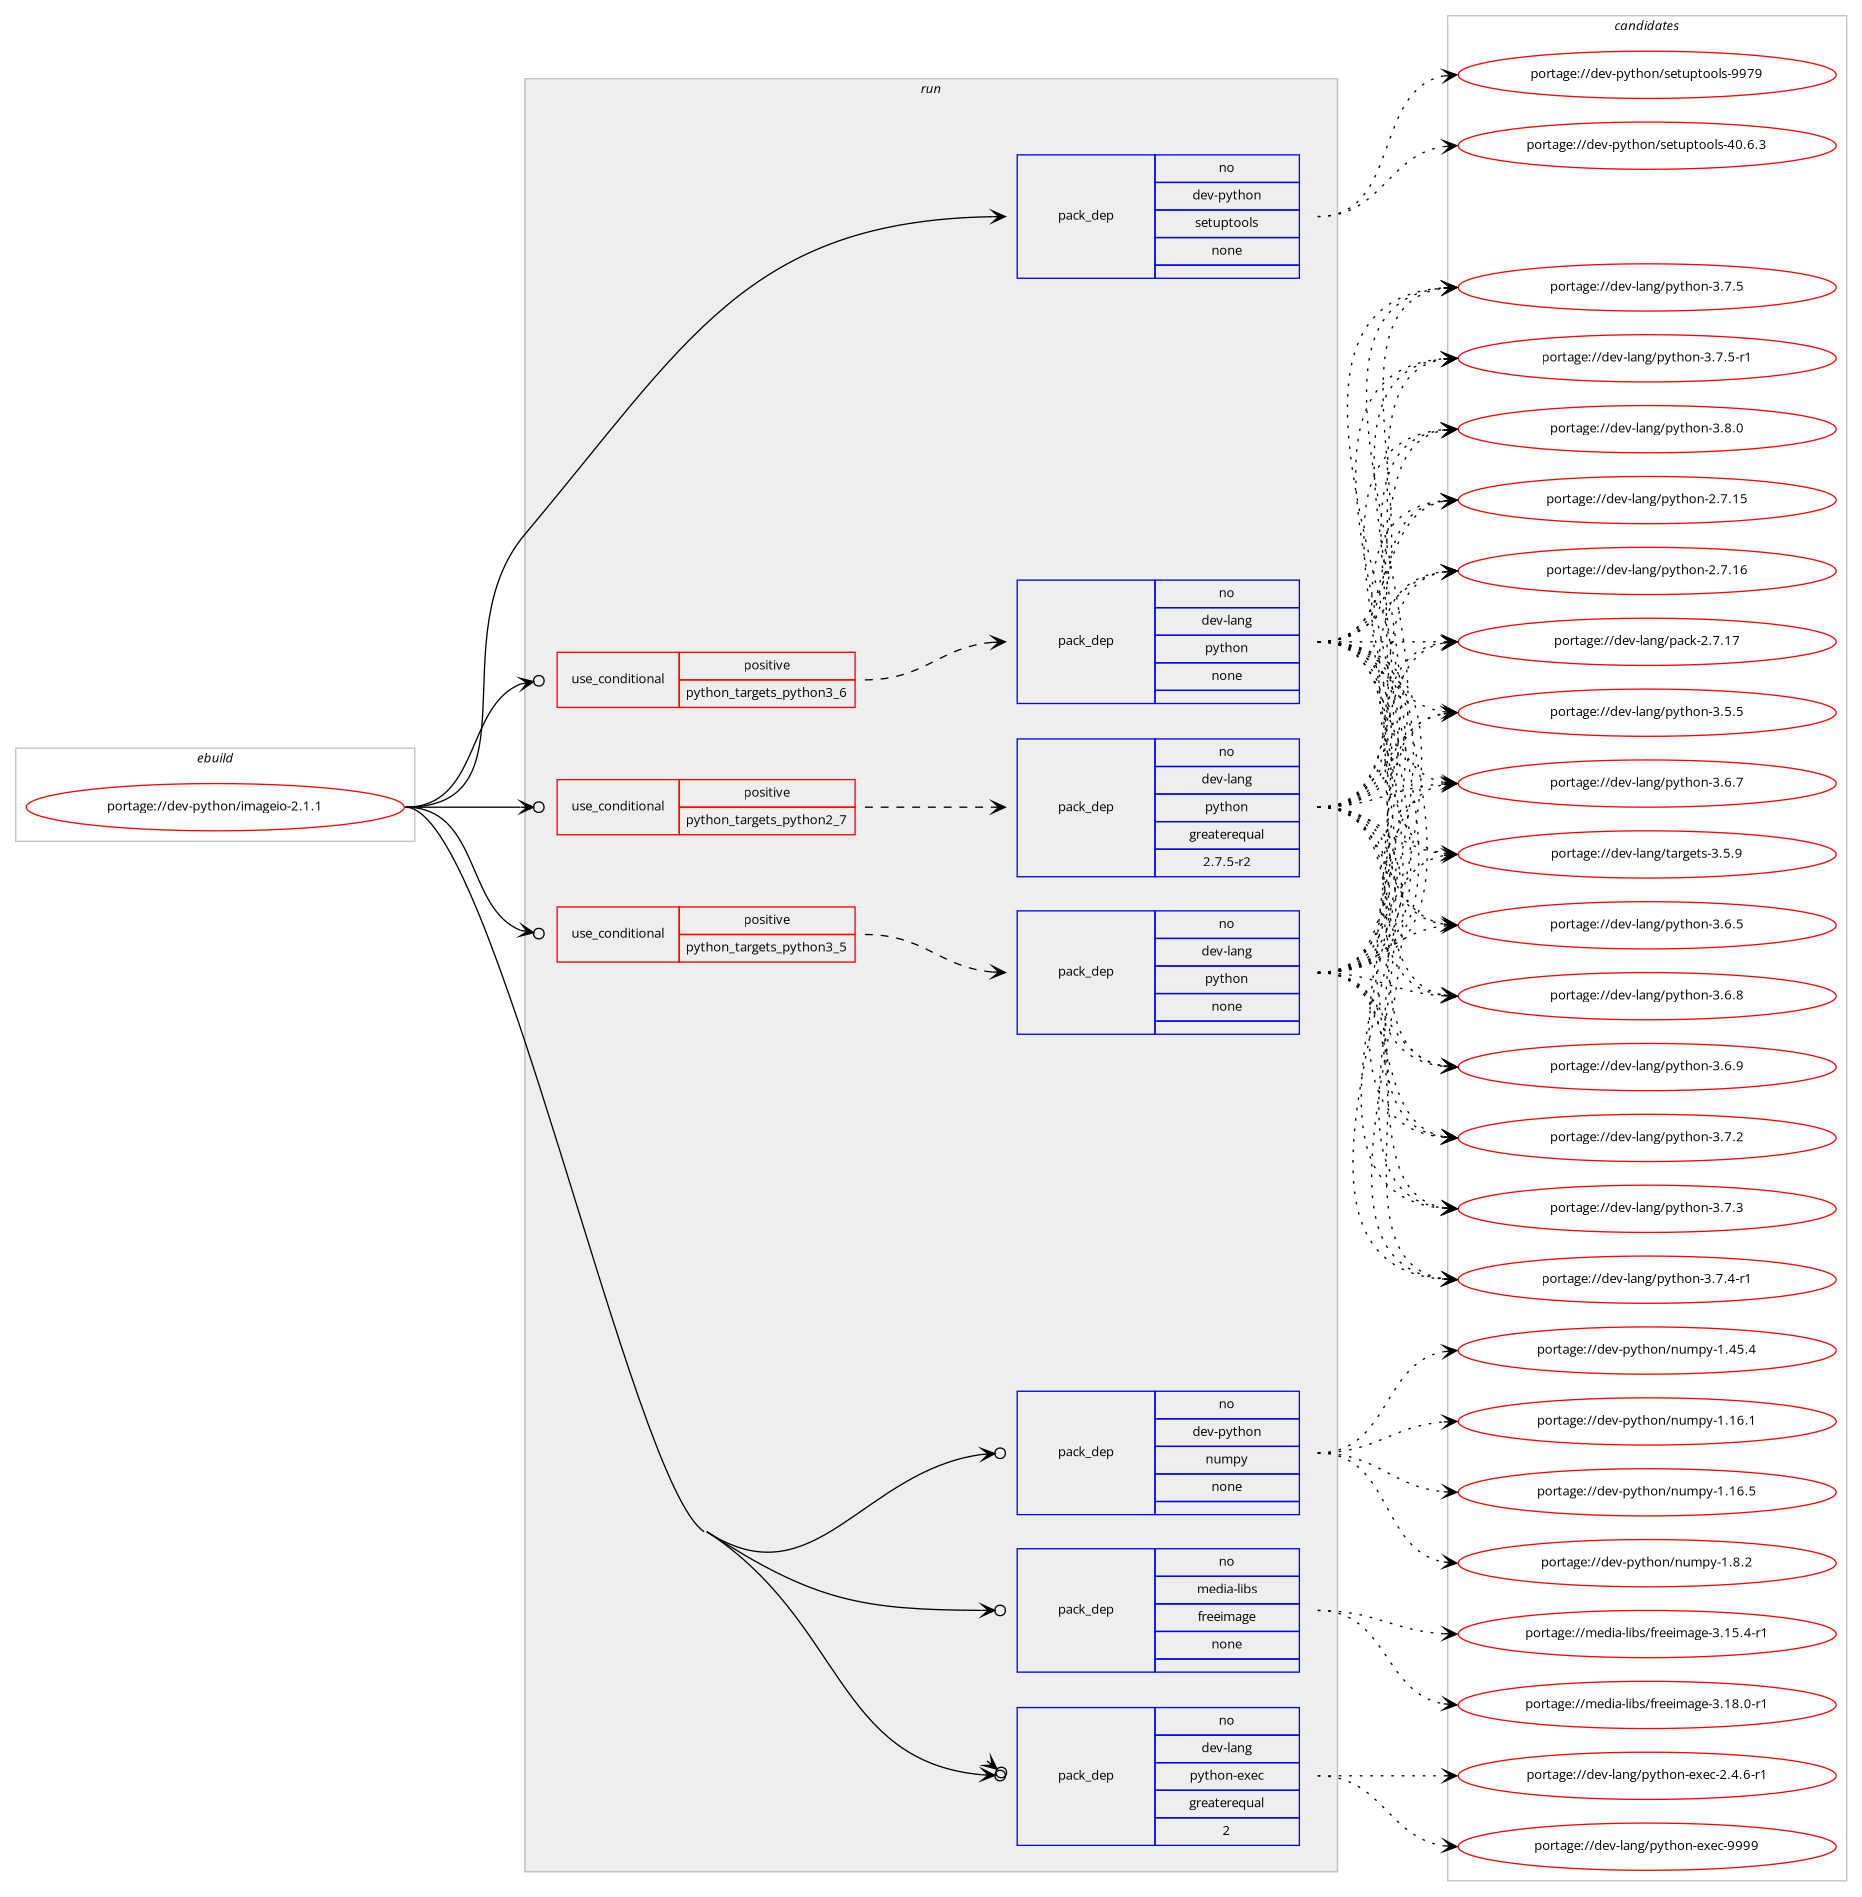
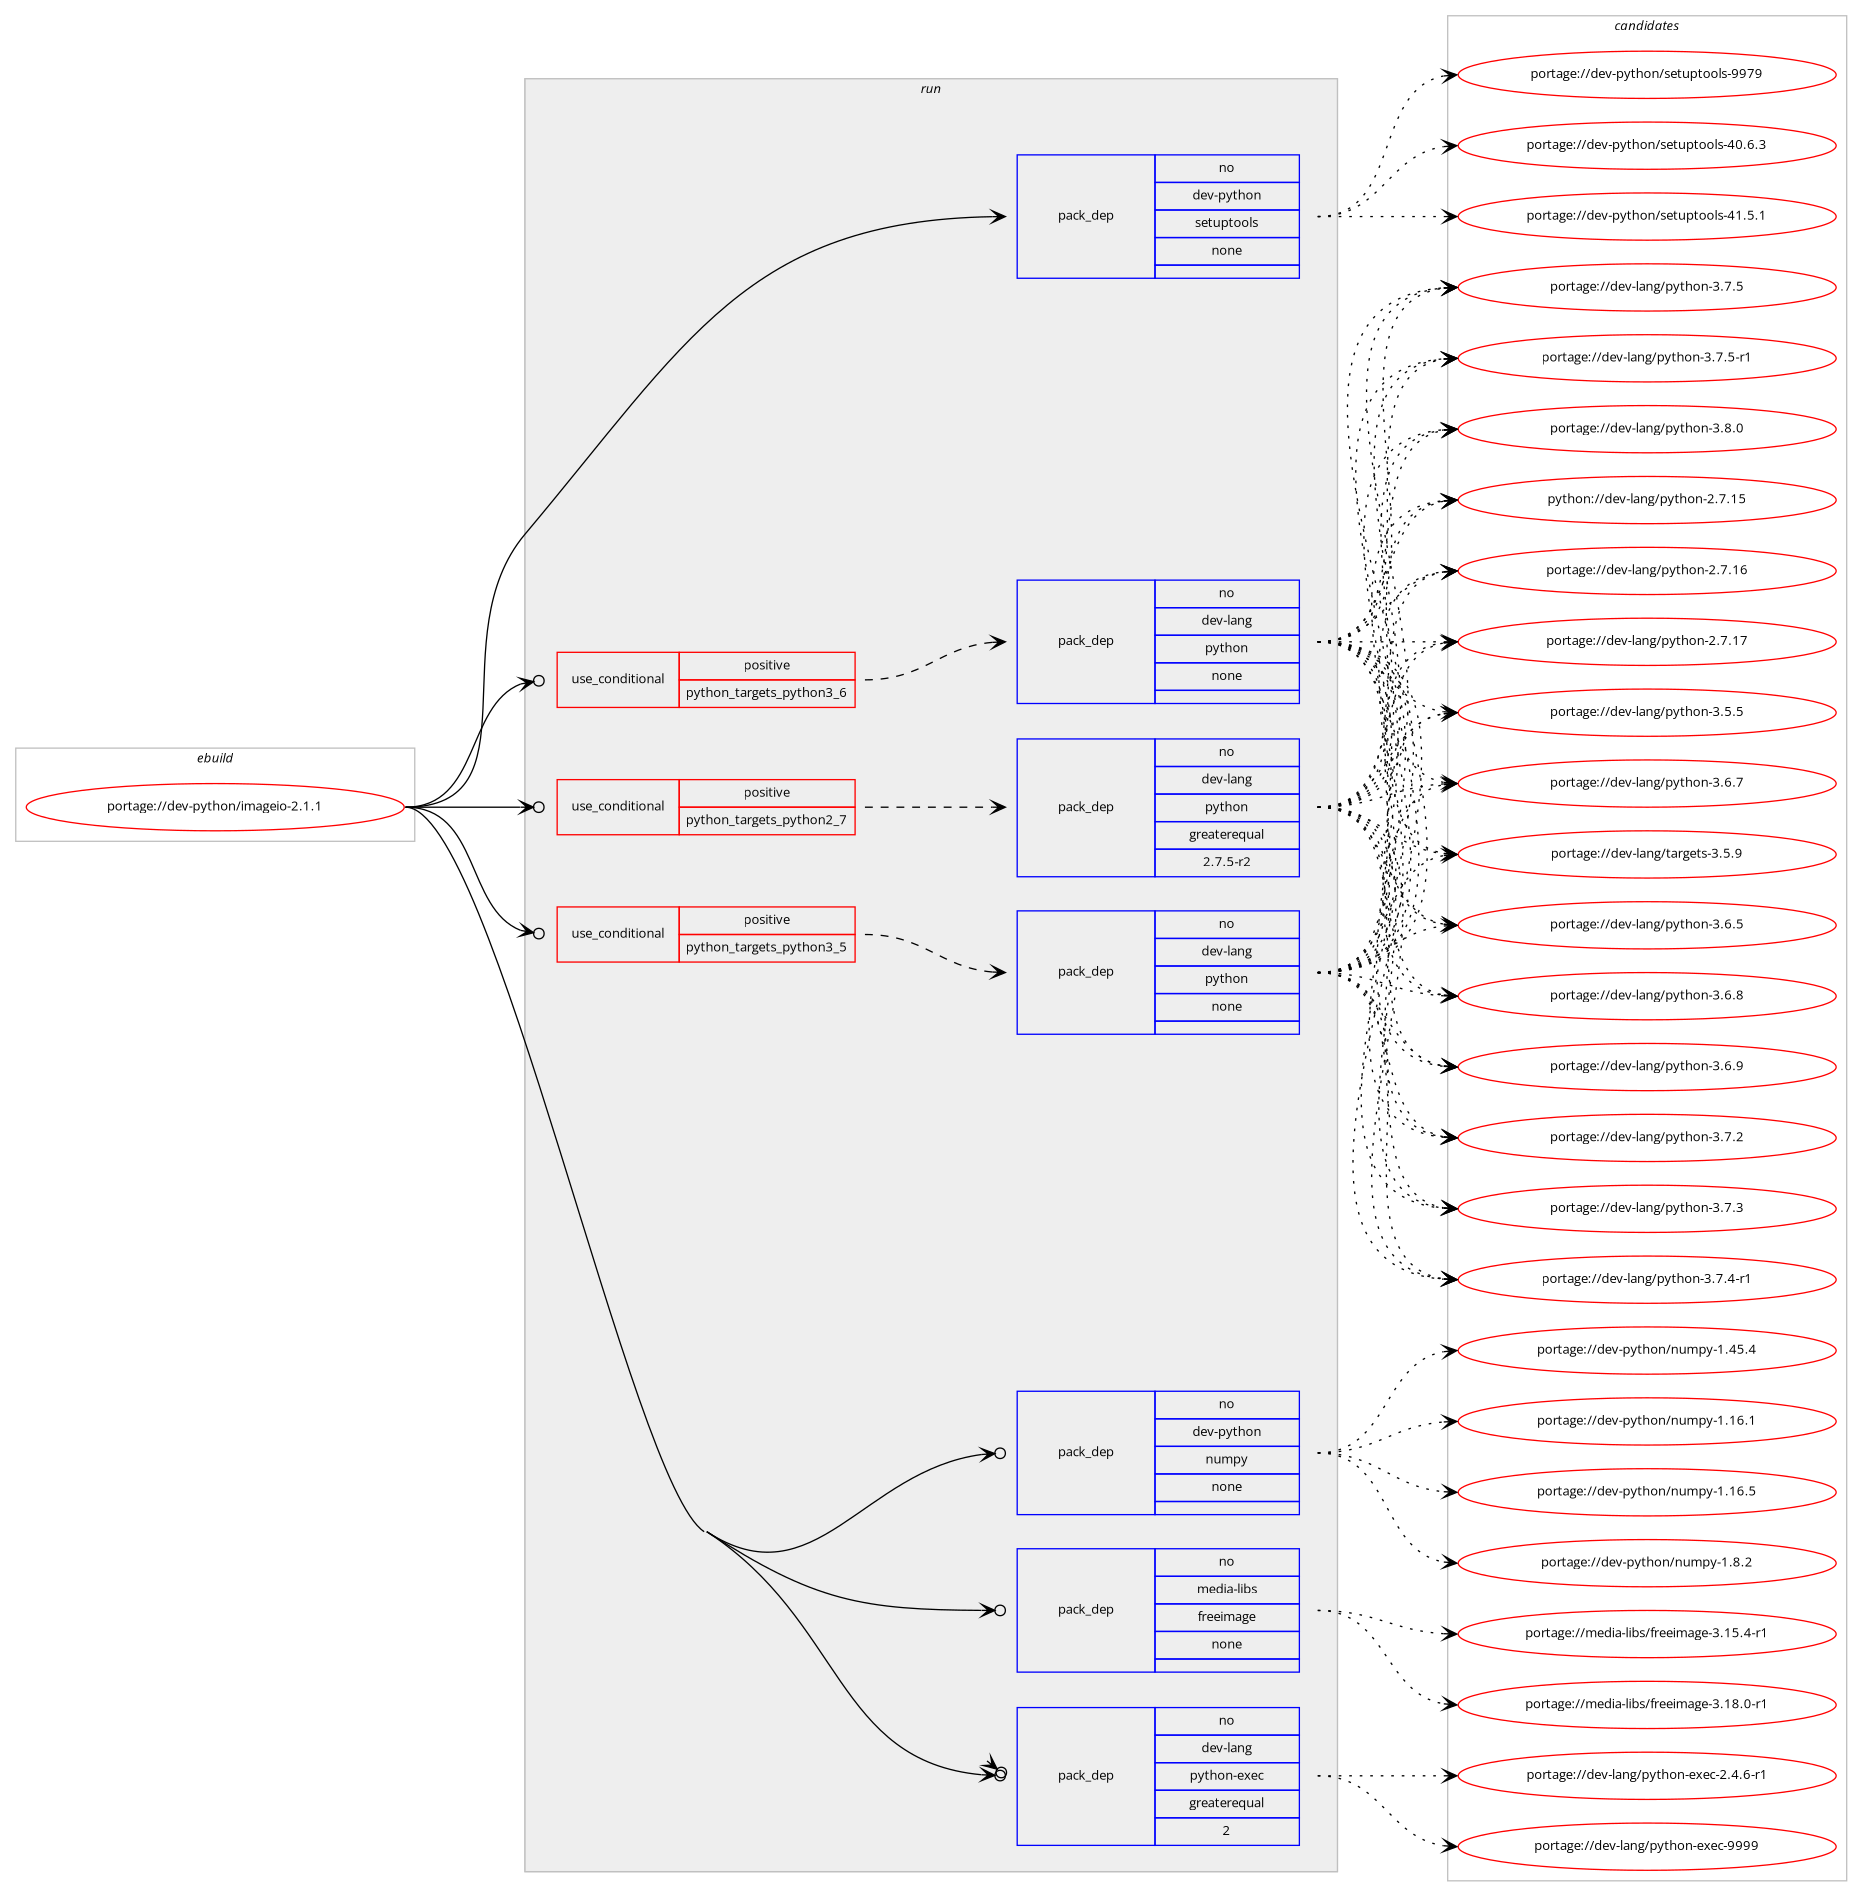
node "portage://dev-python/setuptools-41.5.1": added
node "portage://dev-lang/python-2.7.15": label "portage://dev-lang/python-2.7.15" -> "python://dev-lang/python-2.7.15"
node "portage://dev-lang/pack-2.7.17": label "portage://dev-lang/pack-2.7.17" -> "portage://dev-lang/python-2.7.17"
